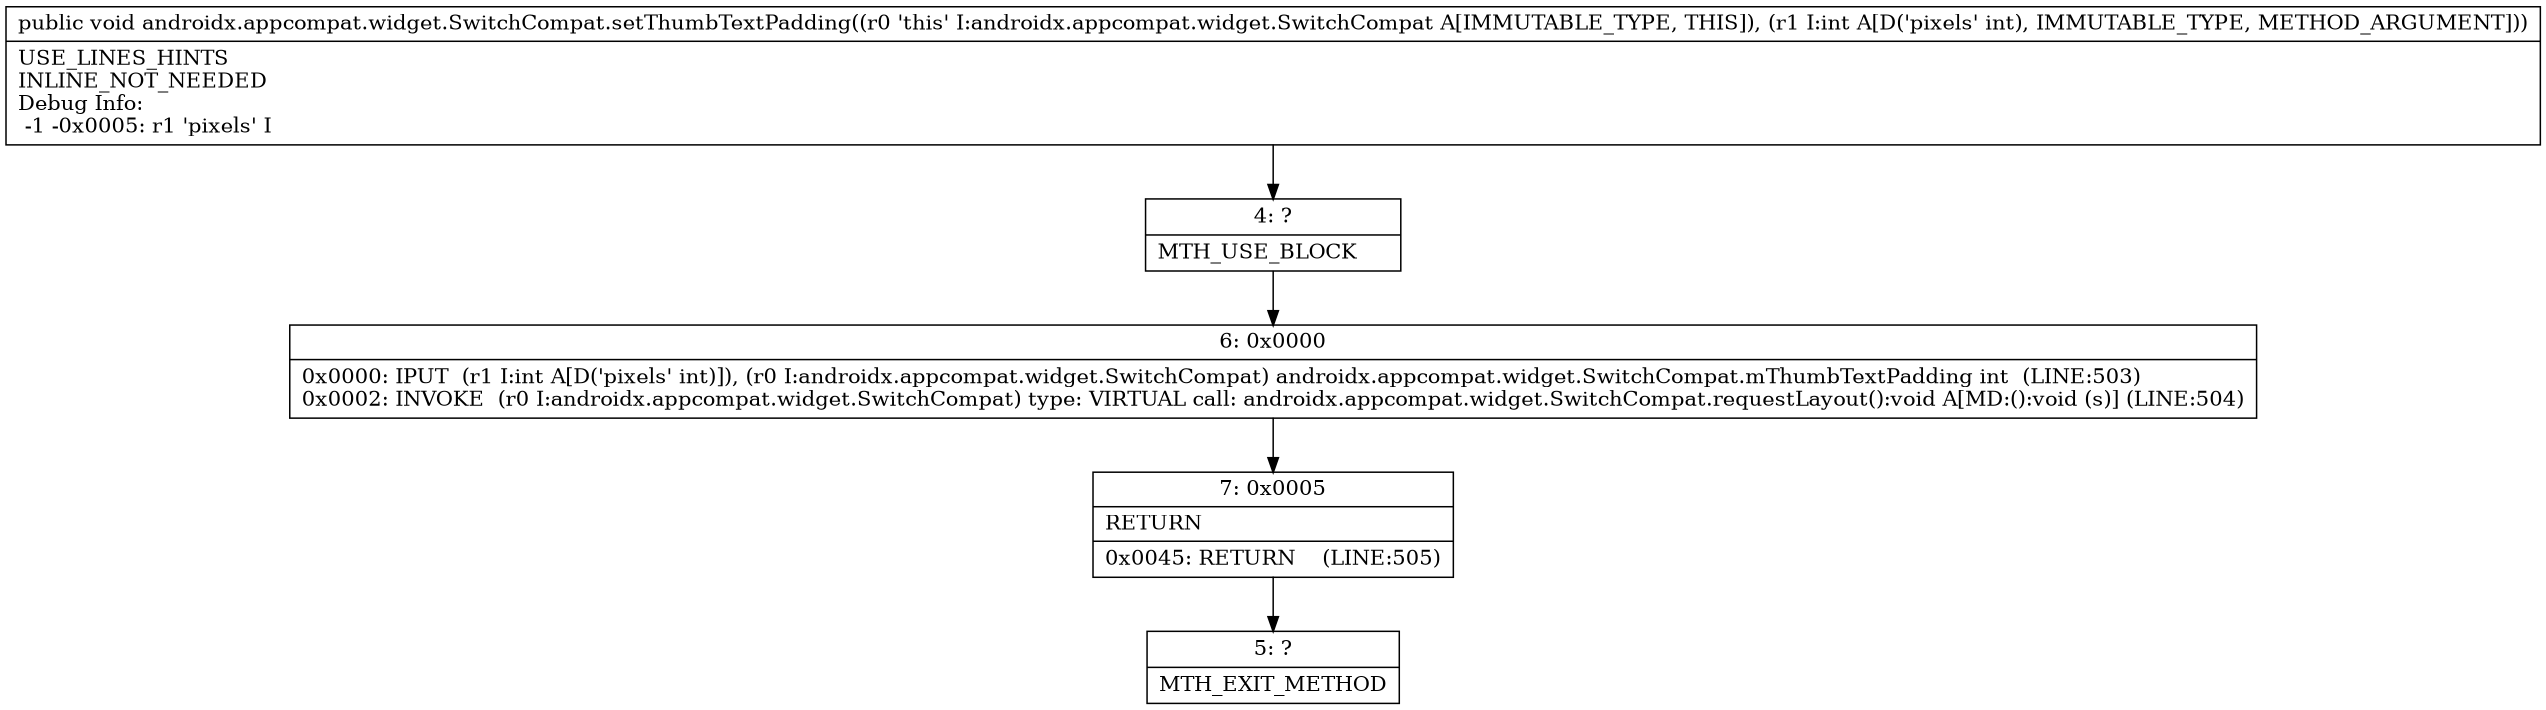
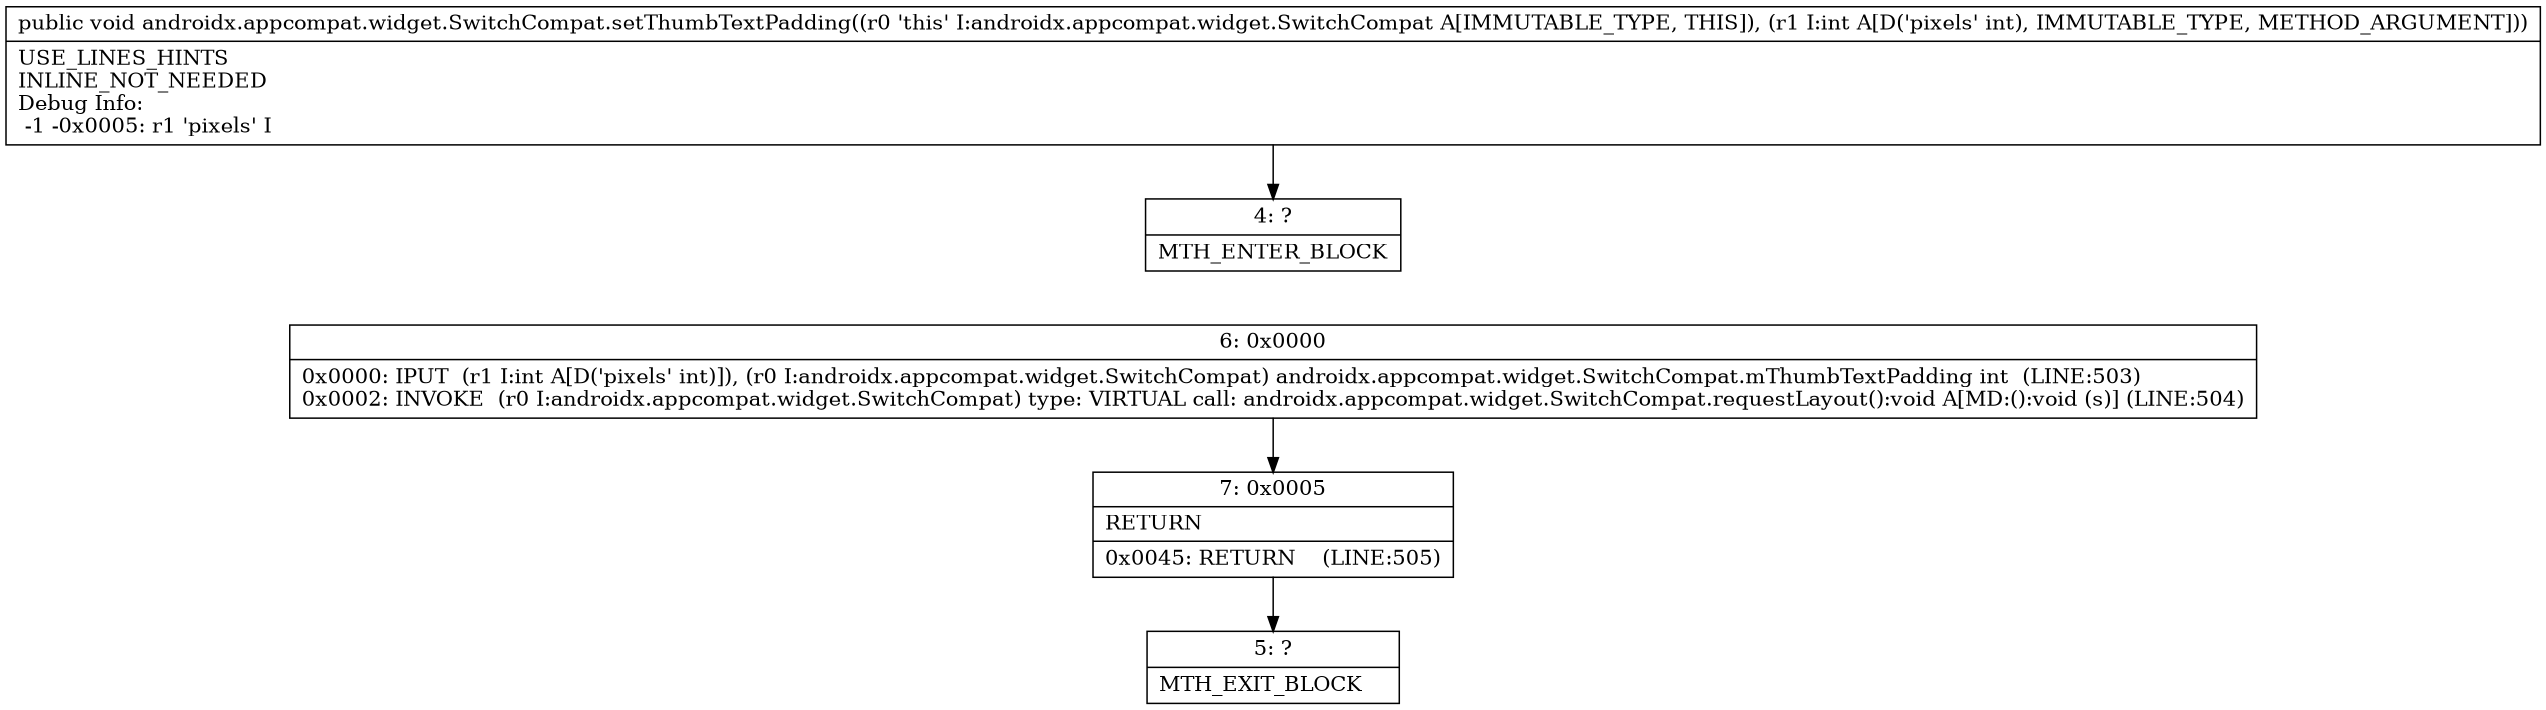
node "4: ?": text "MTH_USE_BLOCK" -> "MTH_ENTER_BLOCK"
edge "4: ?" -> "6: 0x0000": removed
node "5: ?": text "MTH_EXIT_METHOD" -> "MTH_EXIT_BLOCK"
